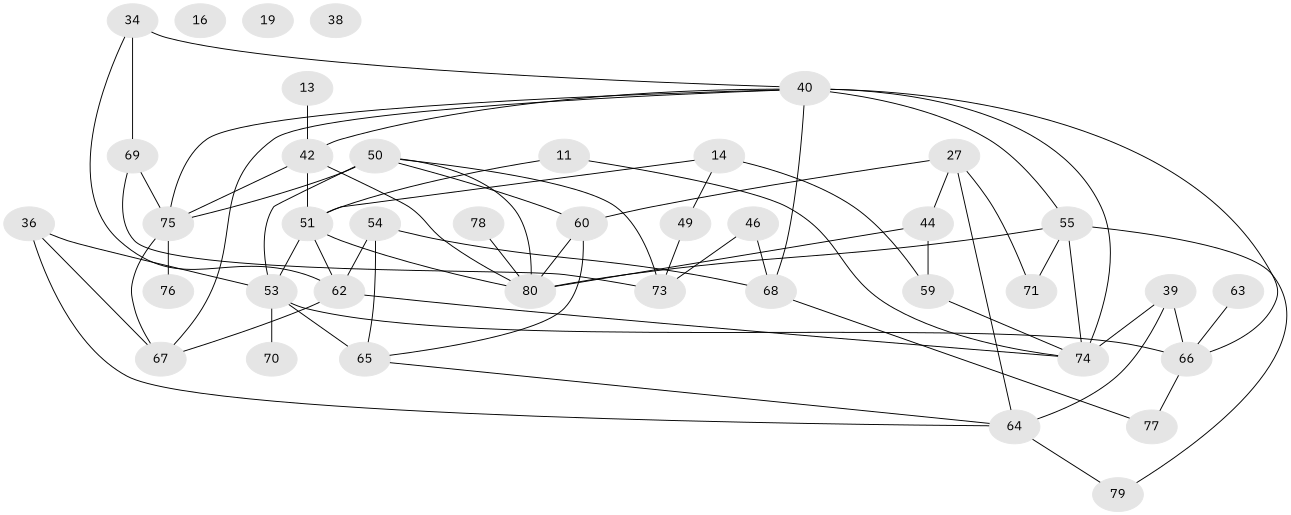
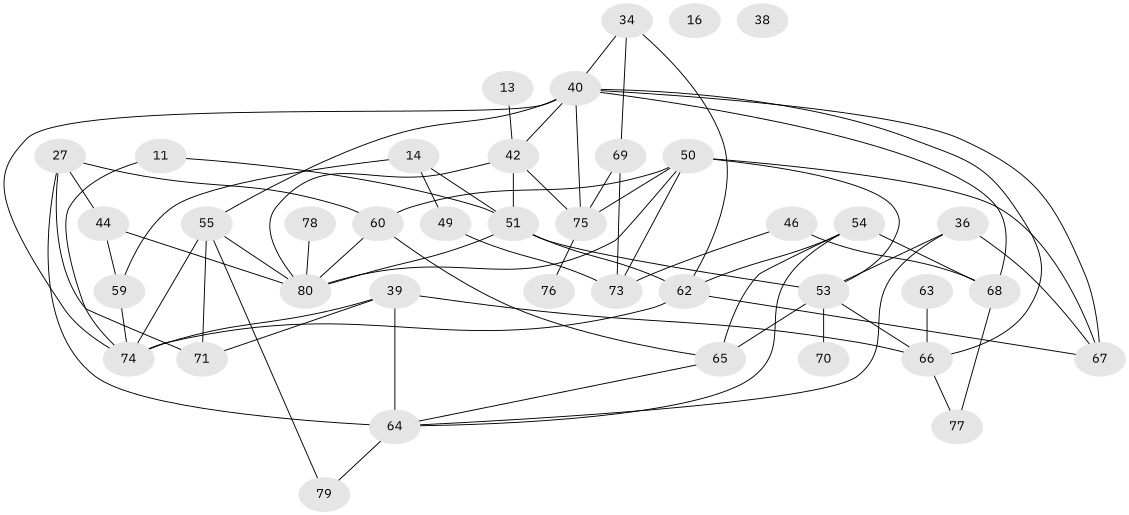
node "19": removed
edge "75" -- "67": now "50" -- "67"
edge "39" -- "71": added
edge "54" -- "64": added
